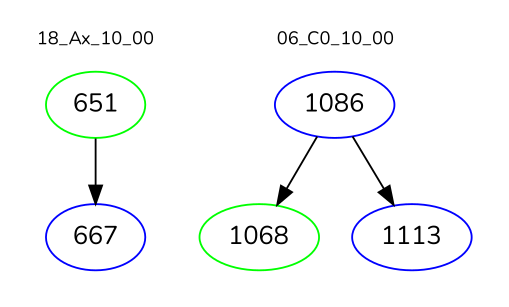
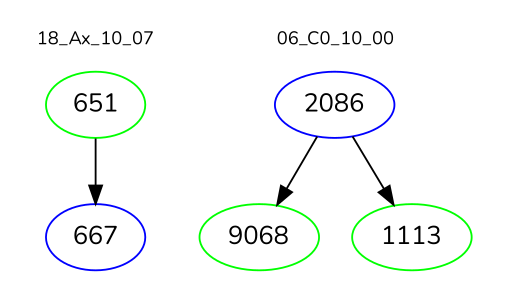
cluster "18_Ax_10_00": label "18_Ax_10_00" -> "18_Ax_10_07"
node "1086": label "1086" -> "2086"
node "1068": label "1068" -> "9068"
node "1113": color blue -> green
